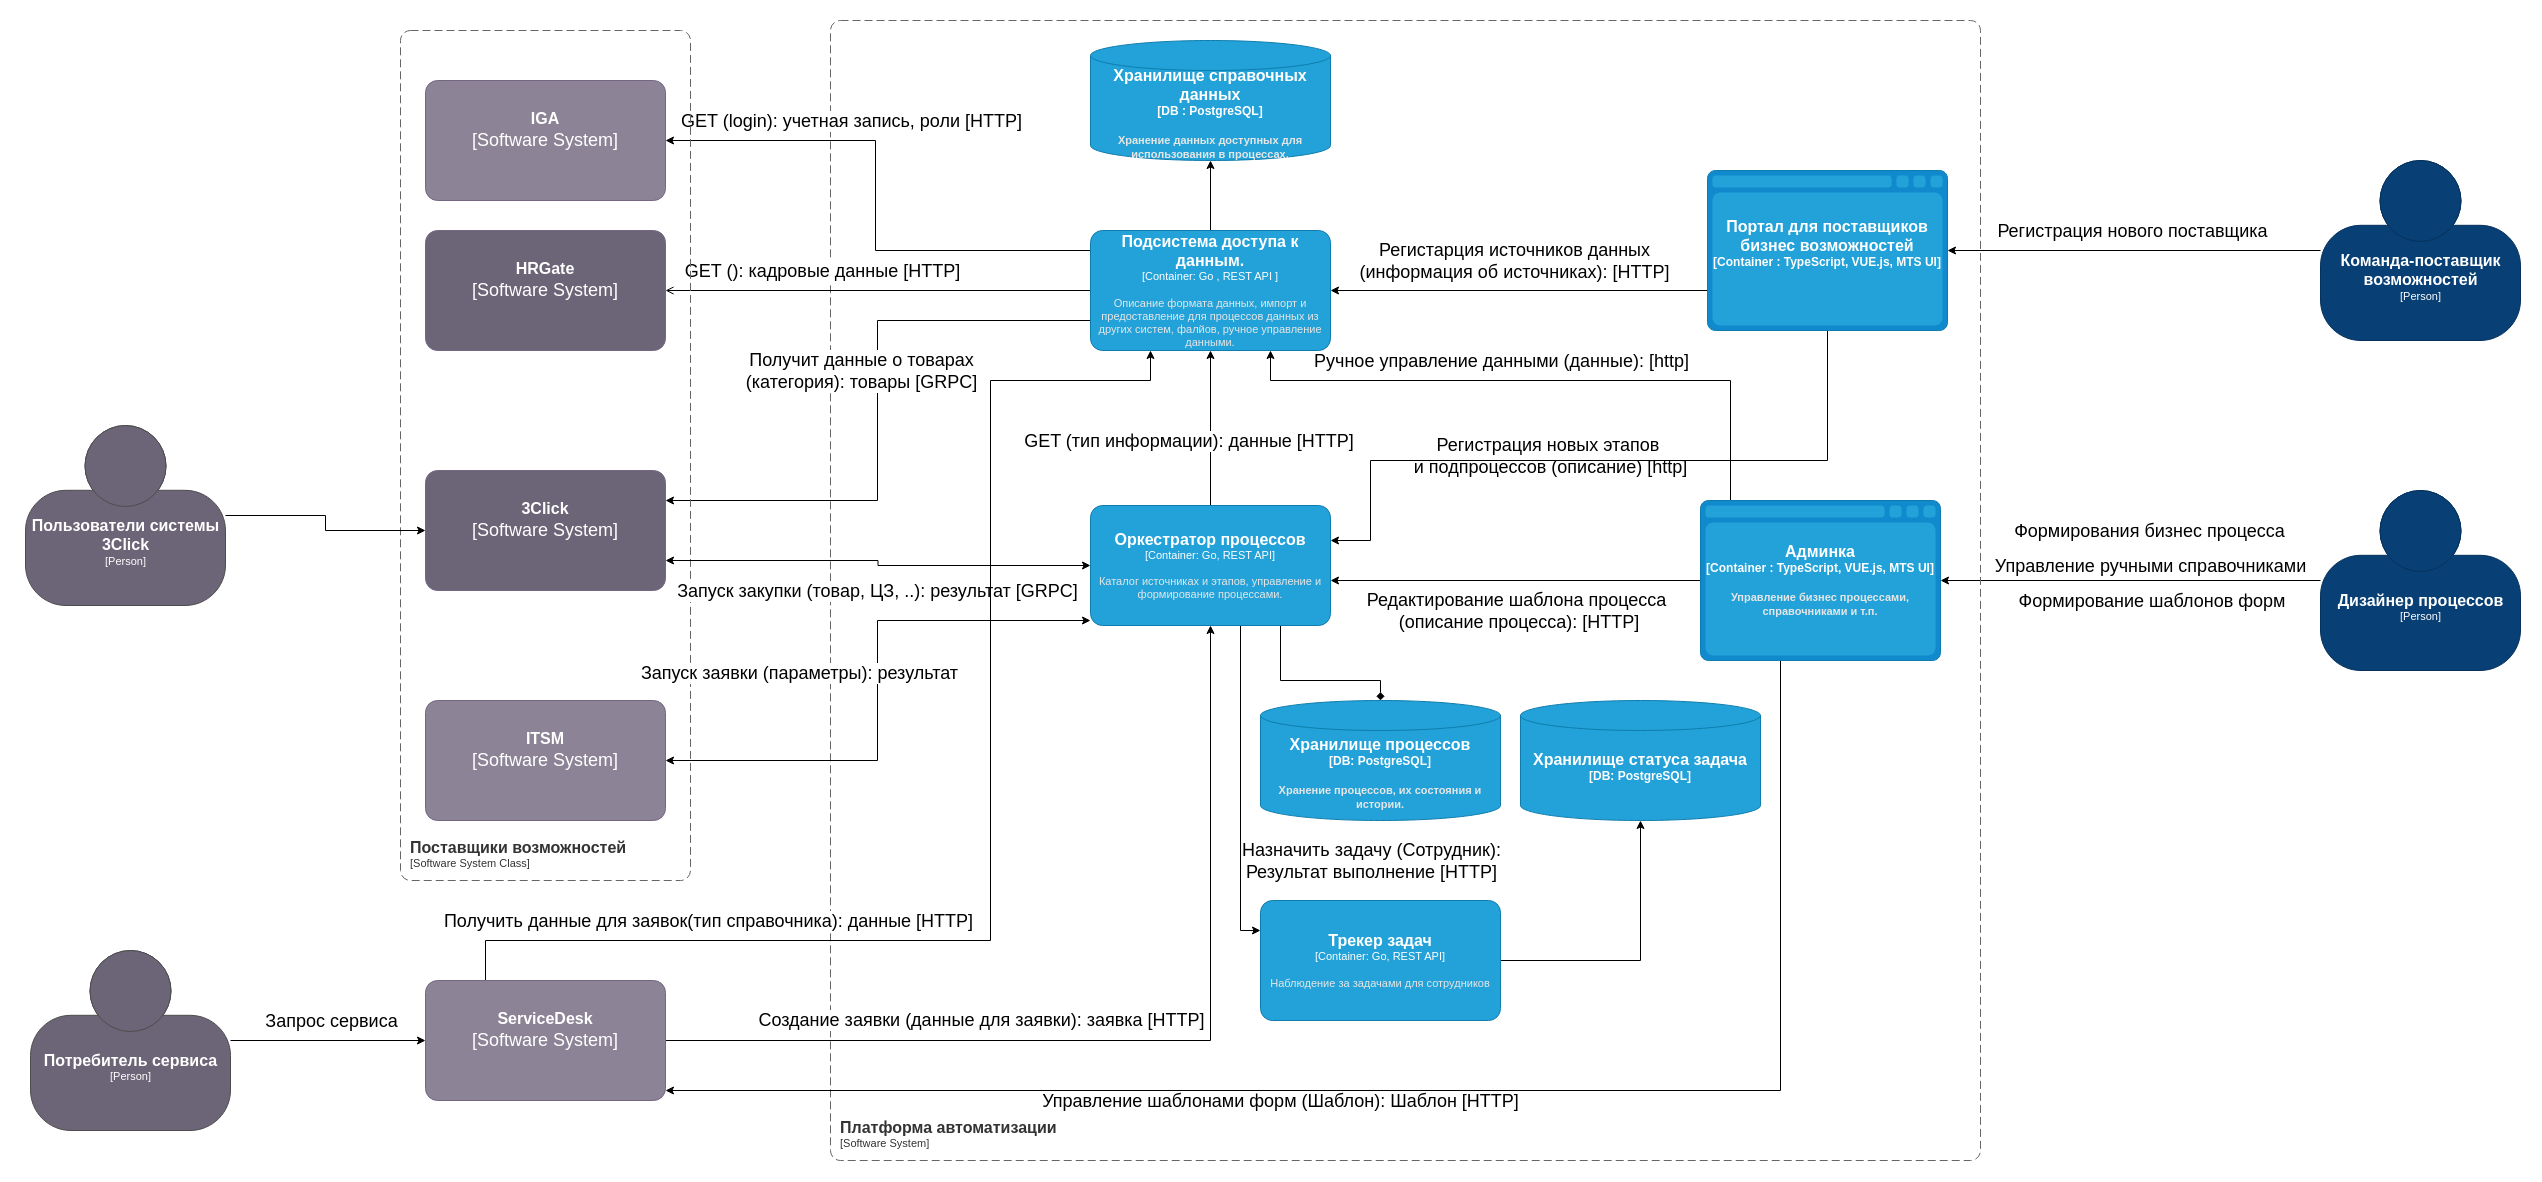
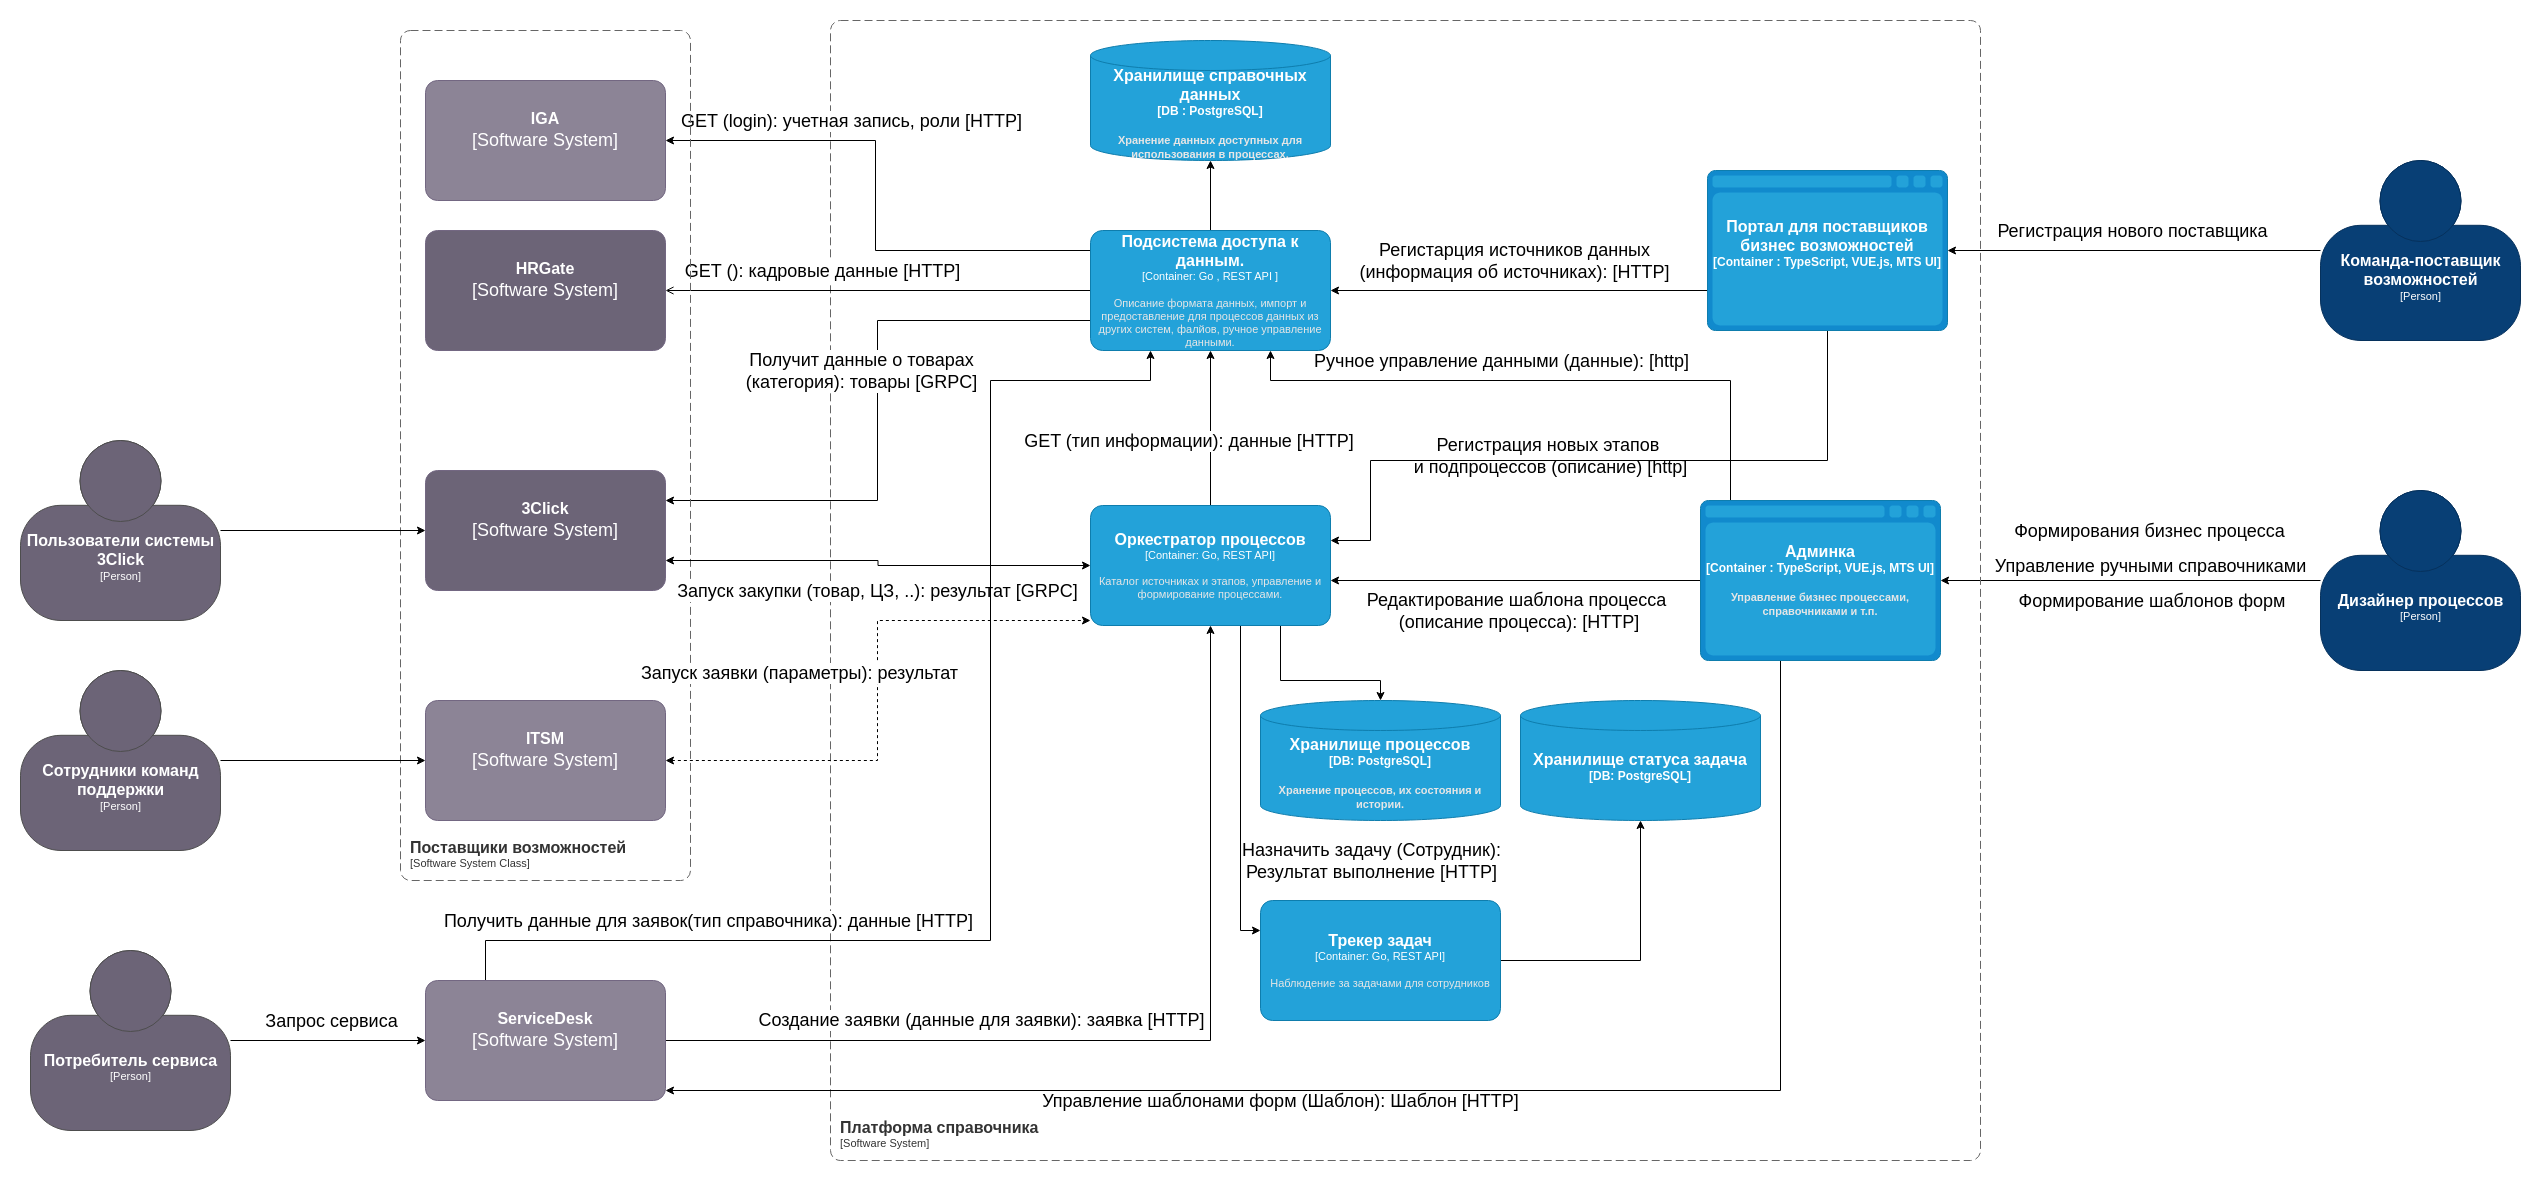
node "Пользователи системы 3Click [Person]": moved (126, 516) -> (121, 531)
edge "Оркестратор процессов [Container: Go, REST API] Каталог источниках и этапов, управление и формирование процессами." -> "Хранилище процессов [DB: PostgreSQL] Хранение процессов, их состояния и истории.": arrowhead diamond -> classic
node "Сотрудники команд поддержки [Person]": added
edge "Сотрудники команд поддержки [Person]" -> "ITSM [Software System]": added
edge "Оркестратор процессов [Container: Go, REST API] Каталог источниках и этапов, управление и формирование процессами." -- "ITSM [Software System]": style solid -> dashed
node "Платформа автоматизации [Software System]": label "Платформа автоматизации [Software System]" -> "Платформа справочника [Software System]"
